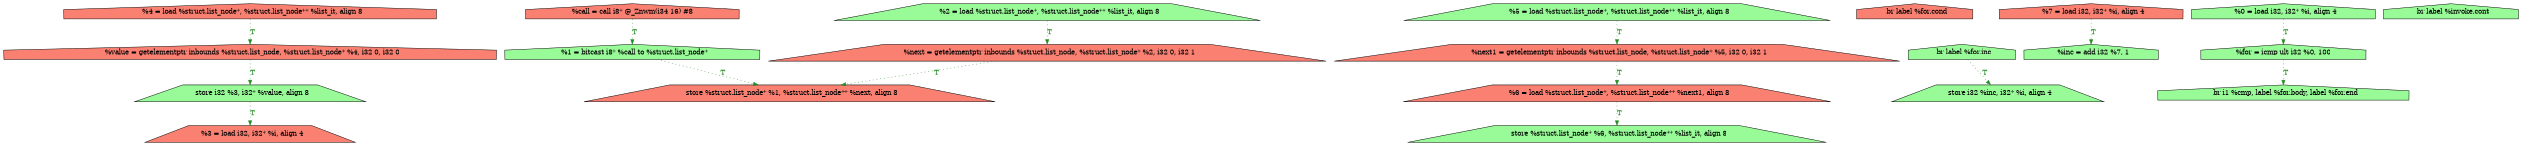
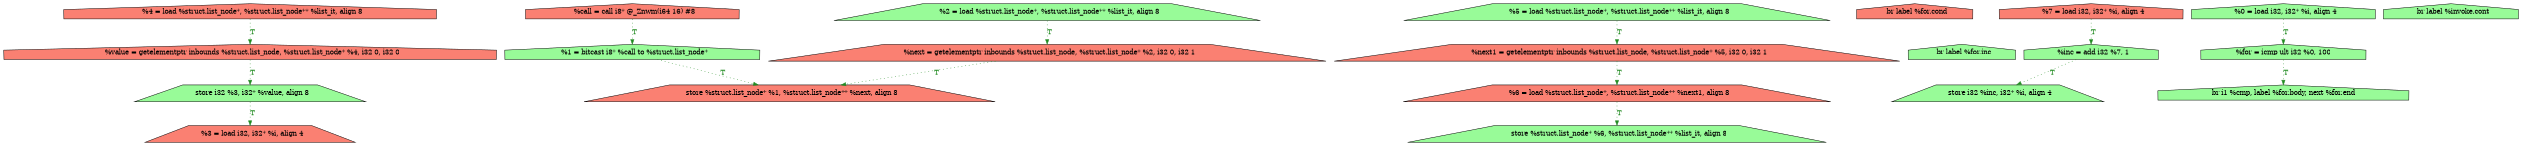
node "%call = call i8* @_Znwm(i34 16) #8": label "%call = call i8* @_Znwm(i34 16) #8" -> "%call = call i8* @_Znwm(i64 16) #8"
edge "br label %for.inc" -> "store i32 %inc, i32* %i, align 4": now "%inc = add i32 %7, 1" -> "store i32 %inc, i32* %i, align 4"
node "br i1 %cmp, label %for.body, label %for.end": label "br i1 %cmp, label %for.body, label %for.end" -> "br i1 %cmp, label %for.body, next %for.end"
